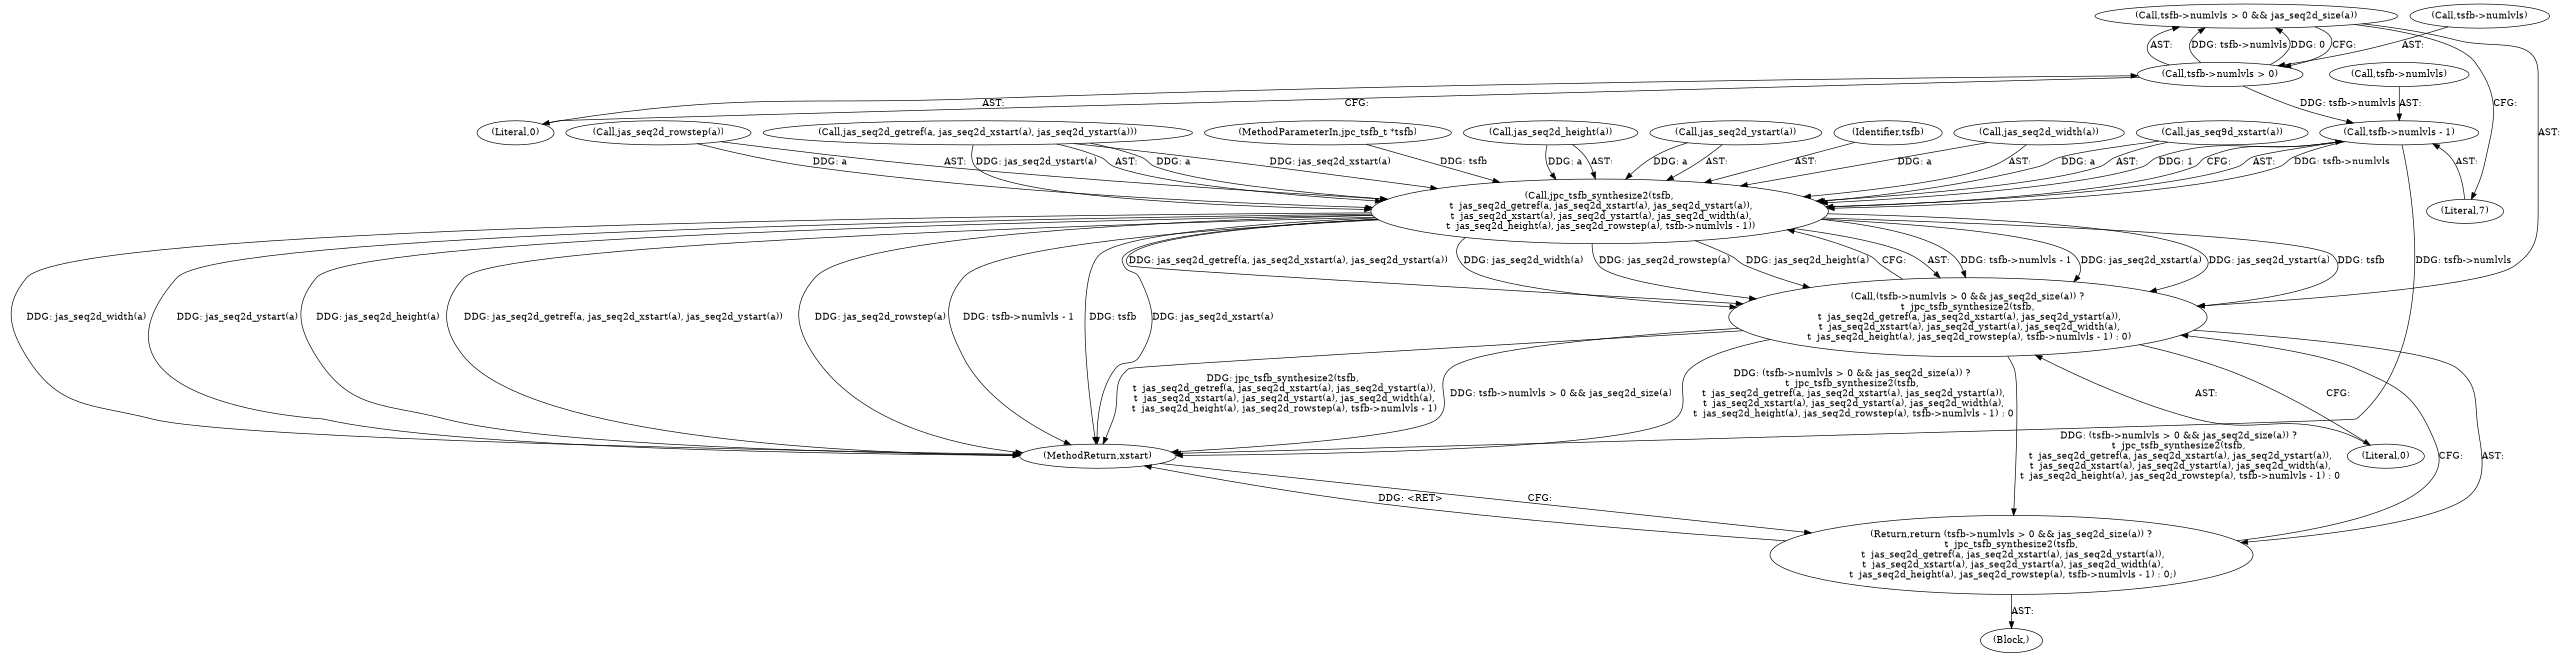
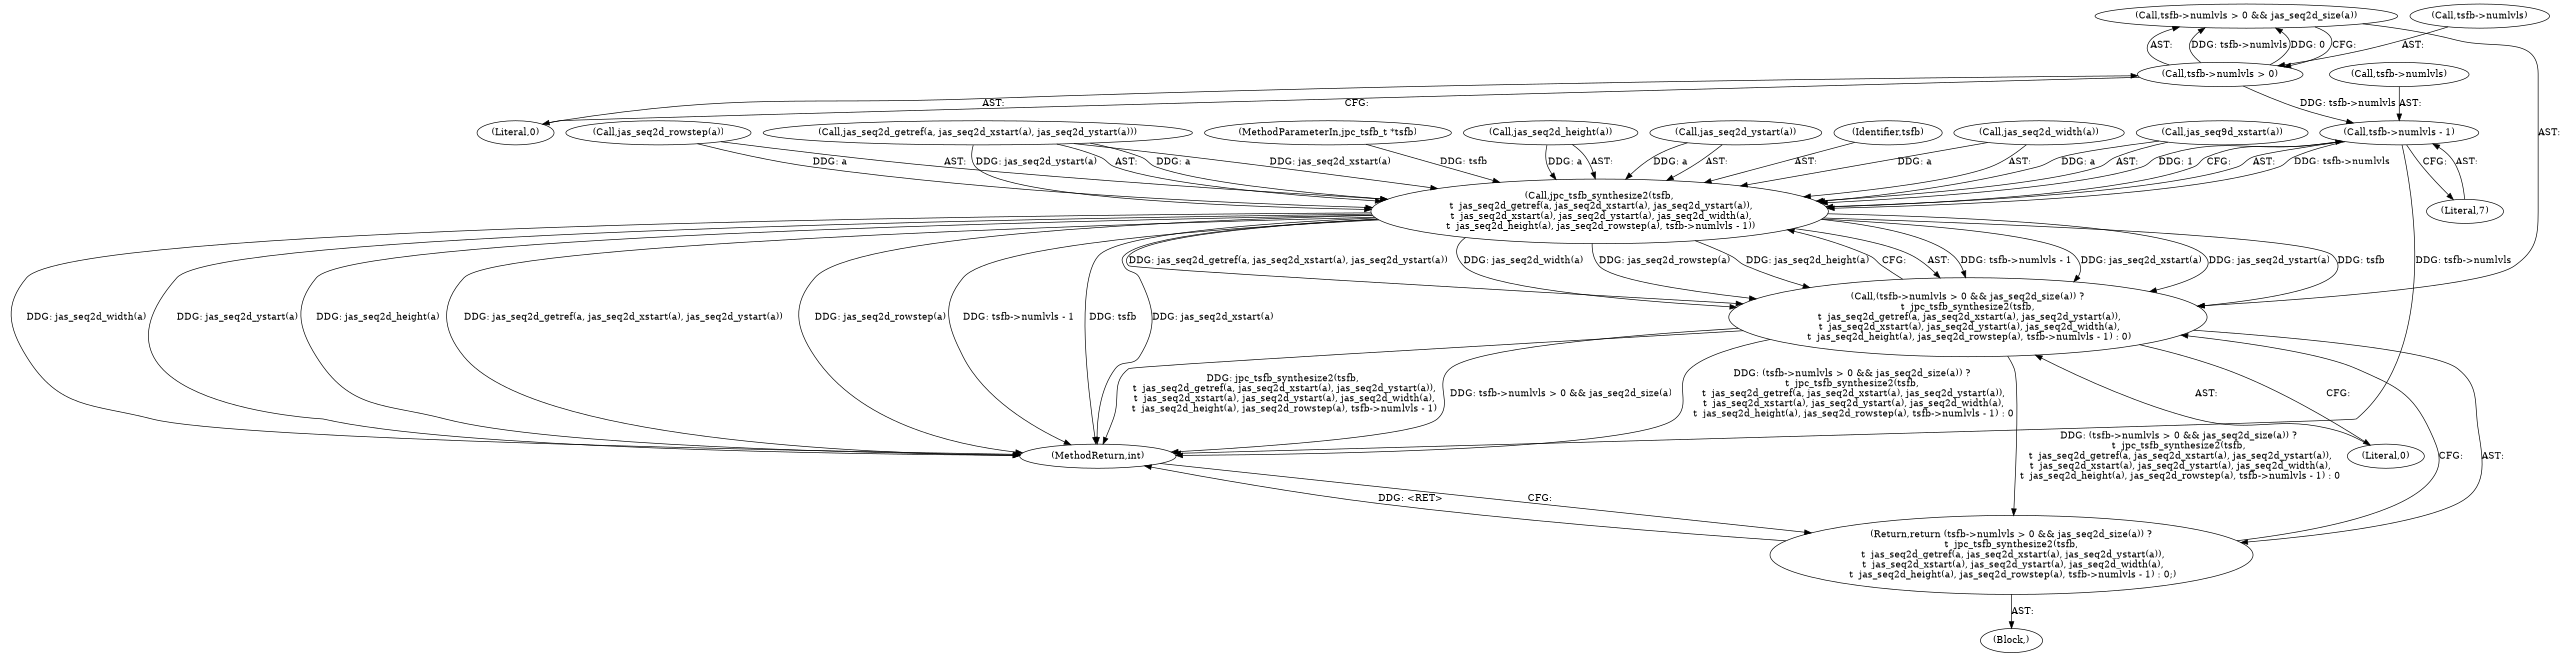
edge "(Call,tsfb->numlvls > 0 && jas_seq2d_size(a))" -> "(Literal,7)": now "(Call,tsfb->numlvls - 1)" -> "(Literal,7)"
node "(MethodReturn,xstart)": label "(MethodReturn,xstart)" -> "(MethodReturn,int)"
